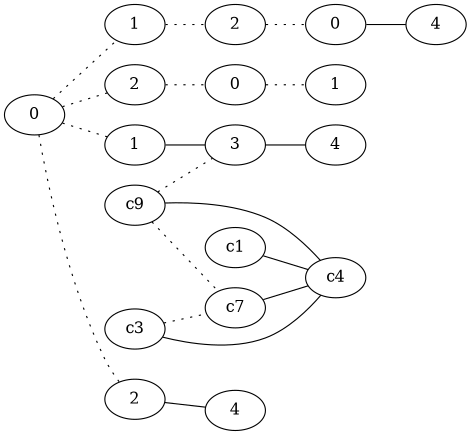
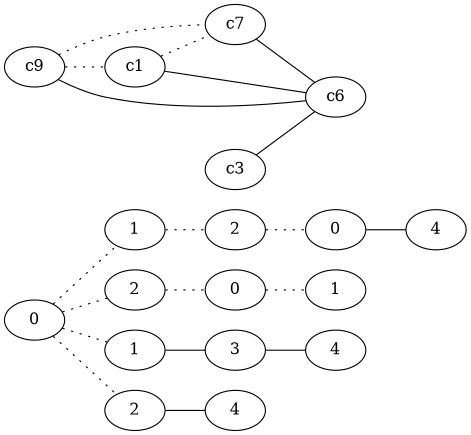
edge "3" -- "c9": now "c1" -- "c9"
node "c4": label "c4" -> "c6"
edge "c7" -- "c3": now "c7" -- "c1"
